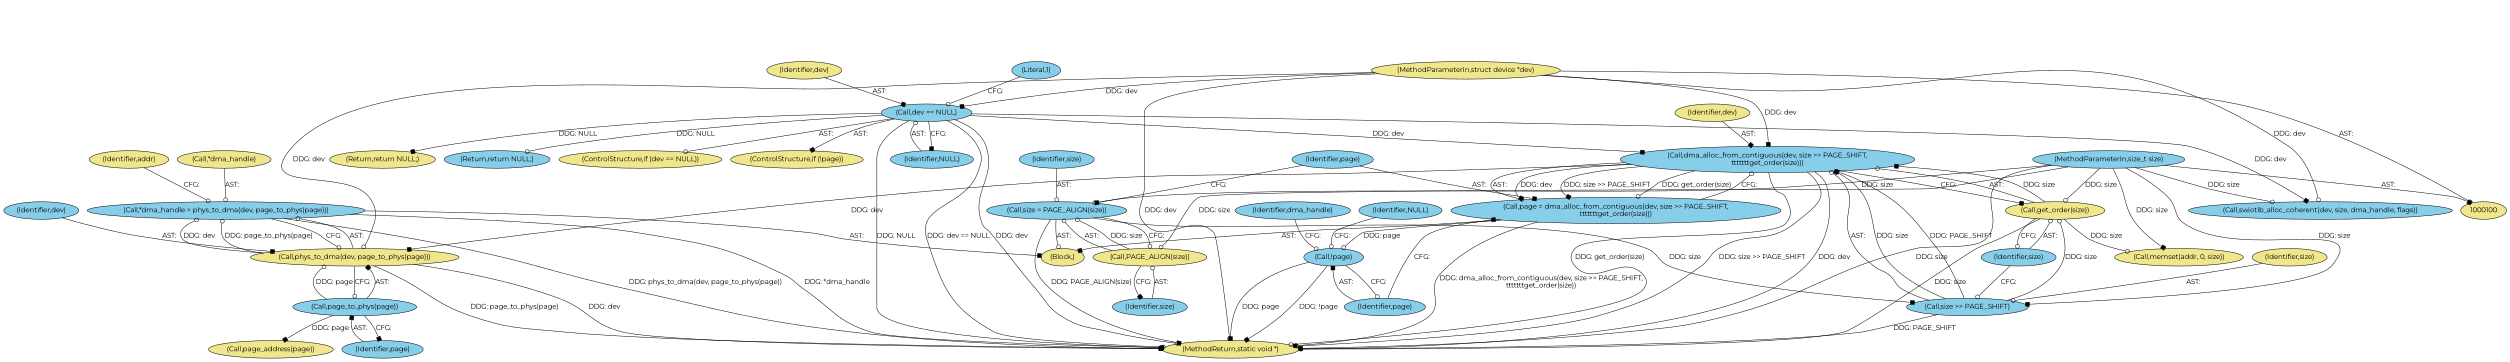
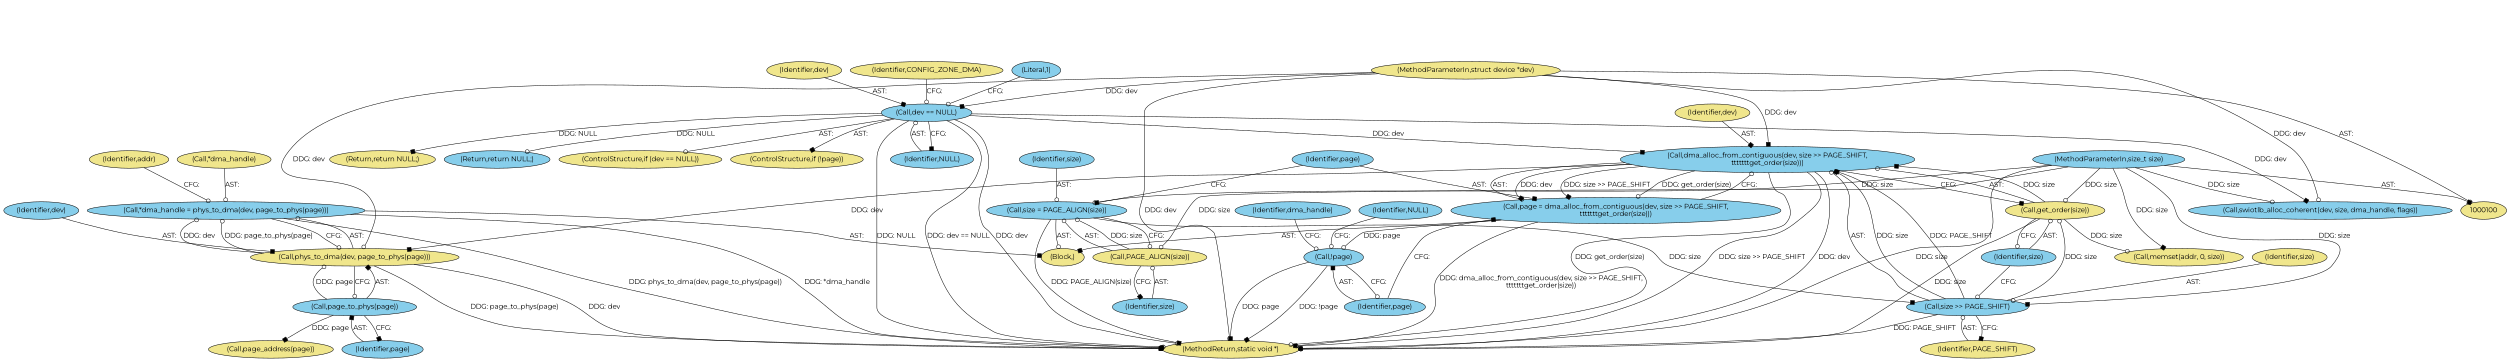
node "(Identifier,CONFIG_ZONE_DMA)": added
node "(Identifier,PAGE_SHIFT)": added
